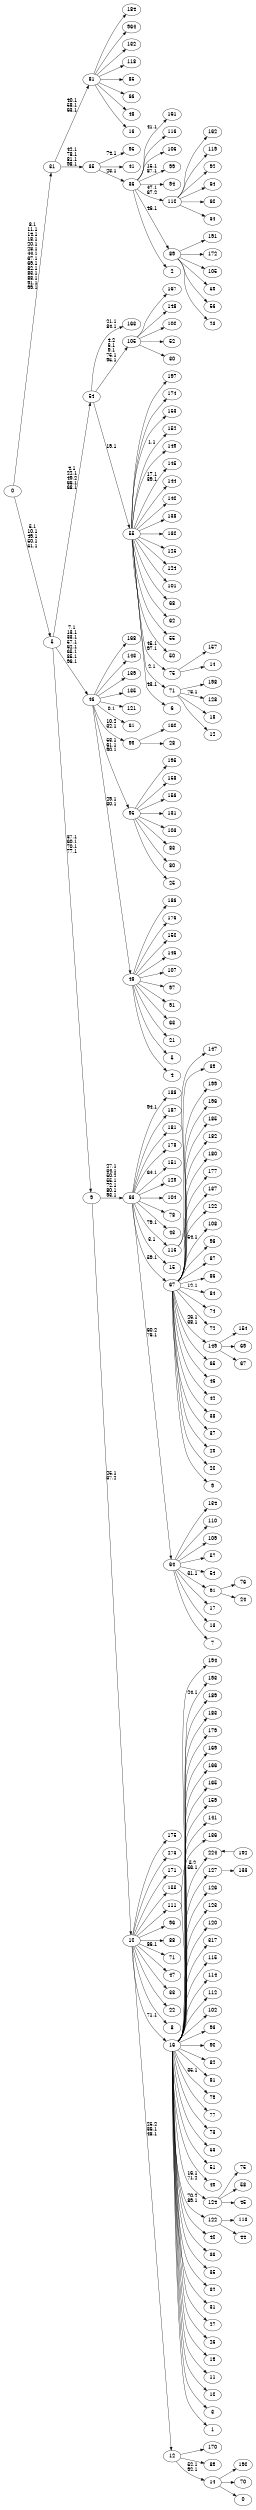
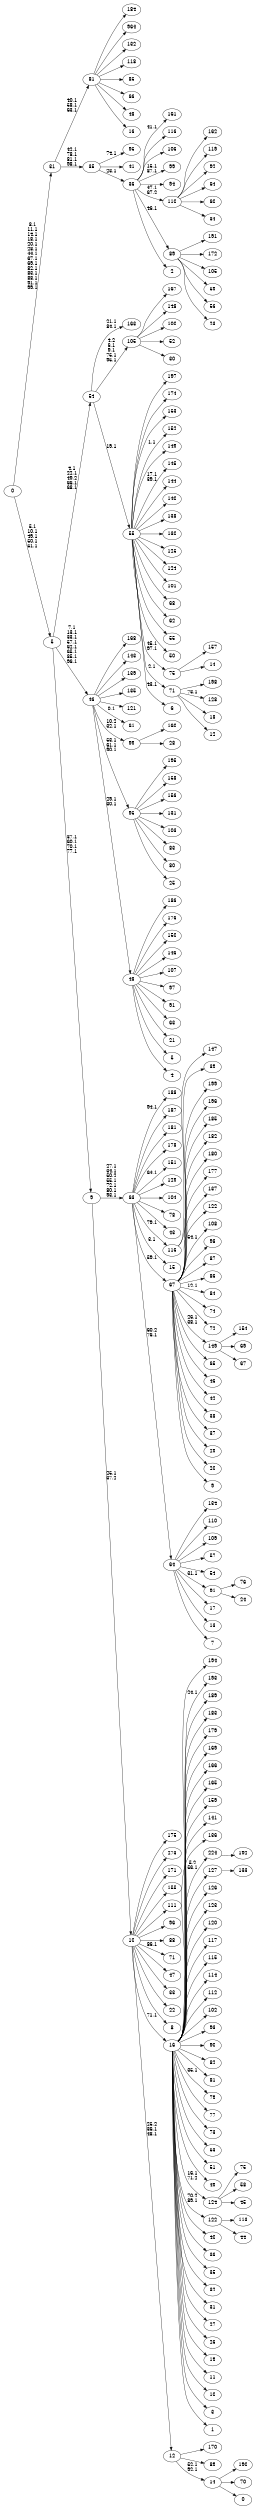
edge "192" -> "224": reversed
node "317": label "317" -> "117"
